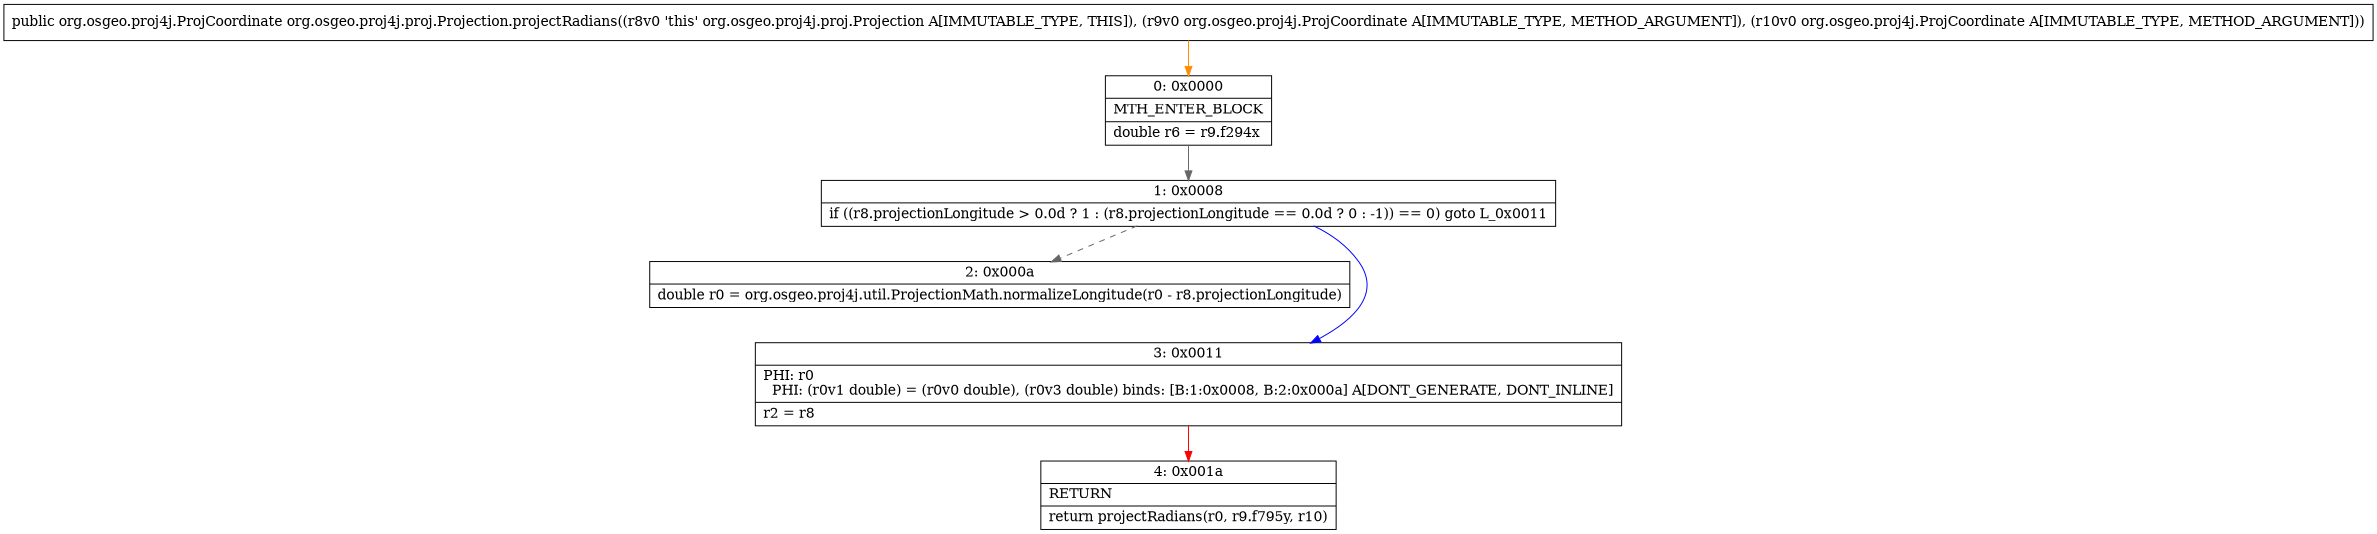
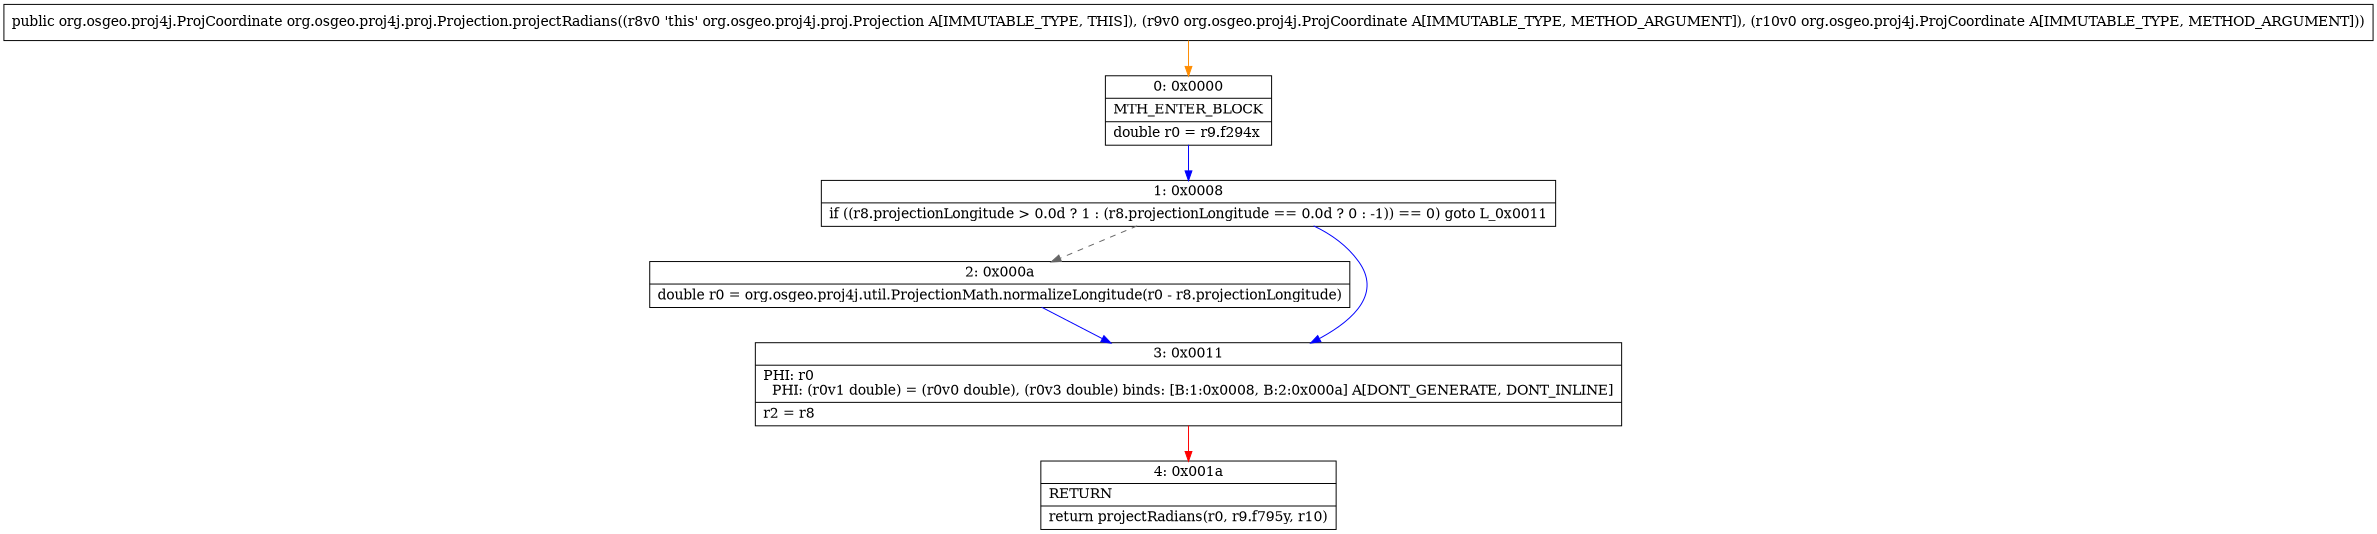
node "0: 0x0000": text "double r6 = r9.f294x" -> "double r0 = r9.f294x"
edge "0: 0x0000" -> "1: 0x0008": color gray40 -> blue
edge "2: 0x000a" -> "3: 0x0011": added
